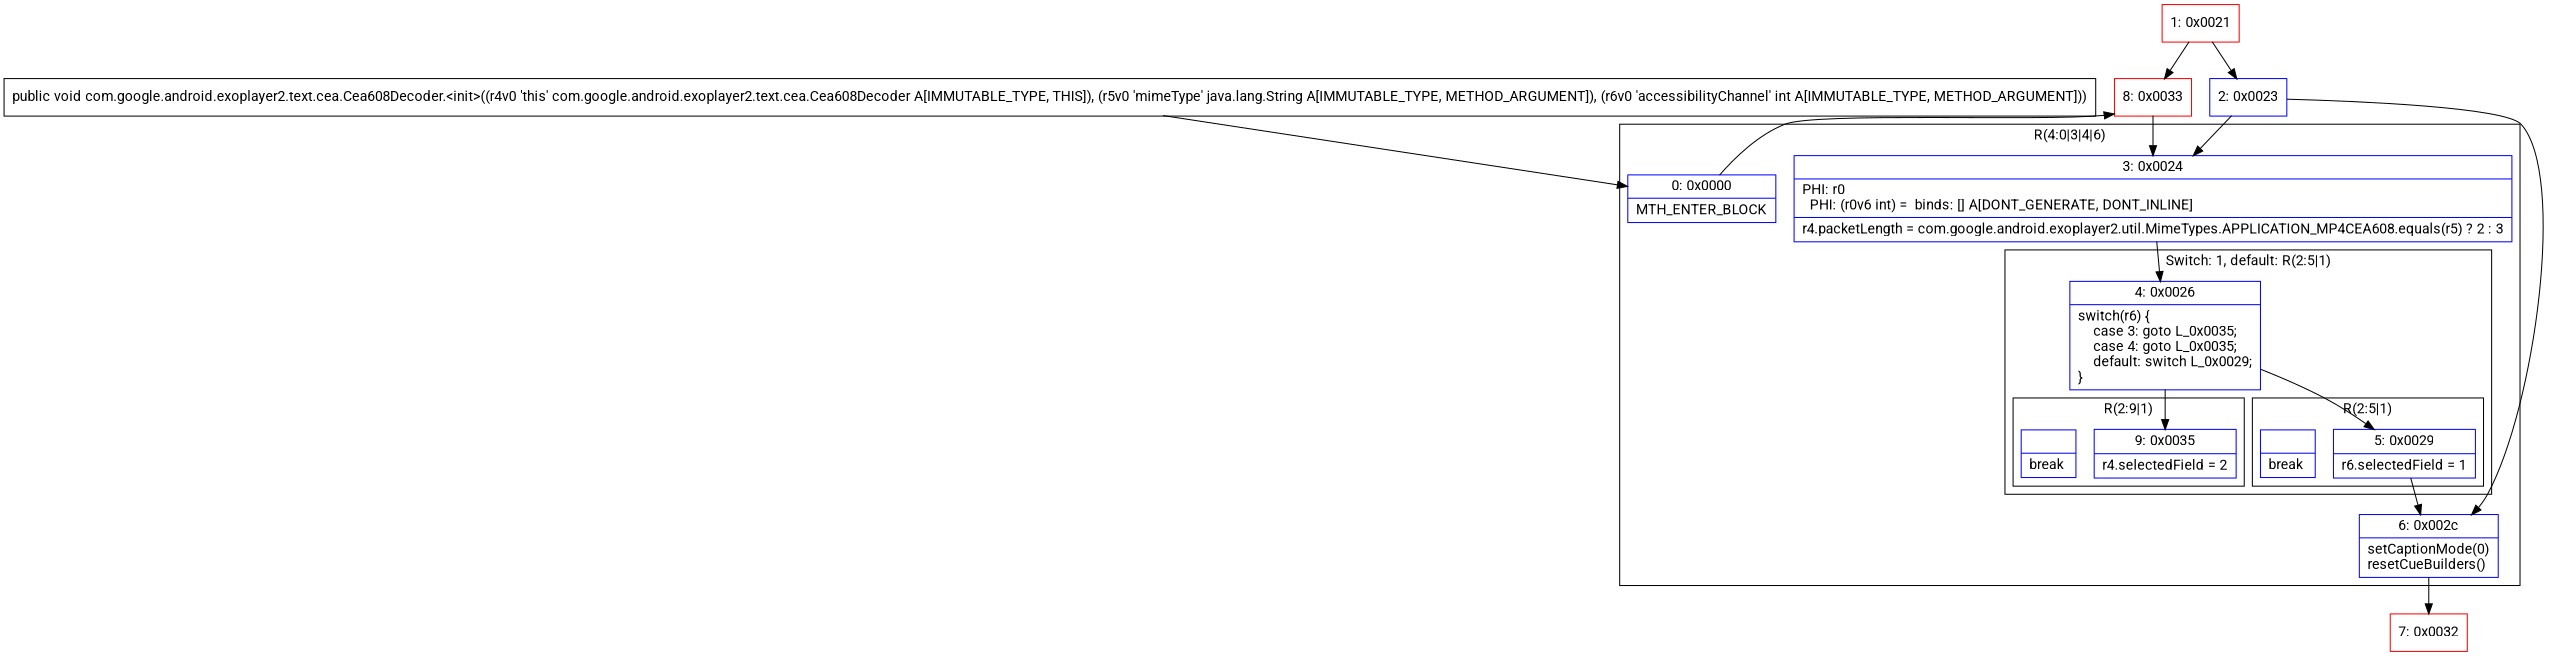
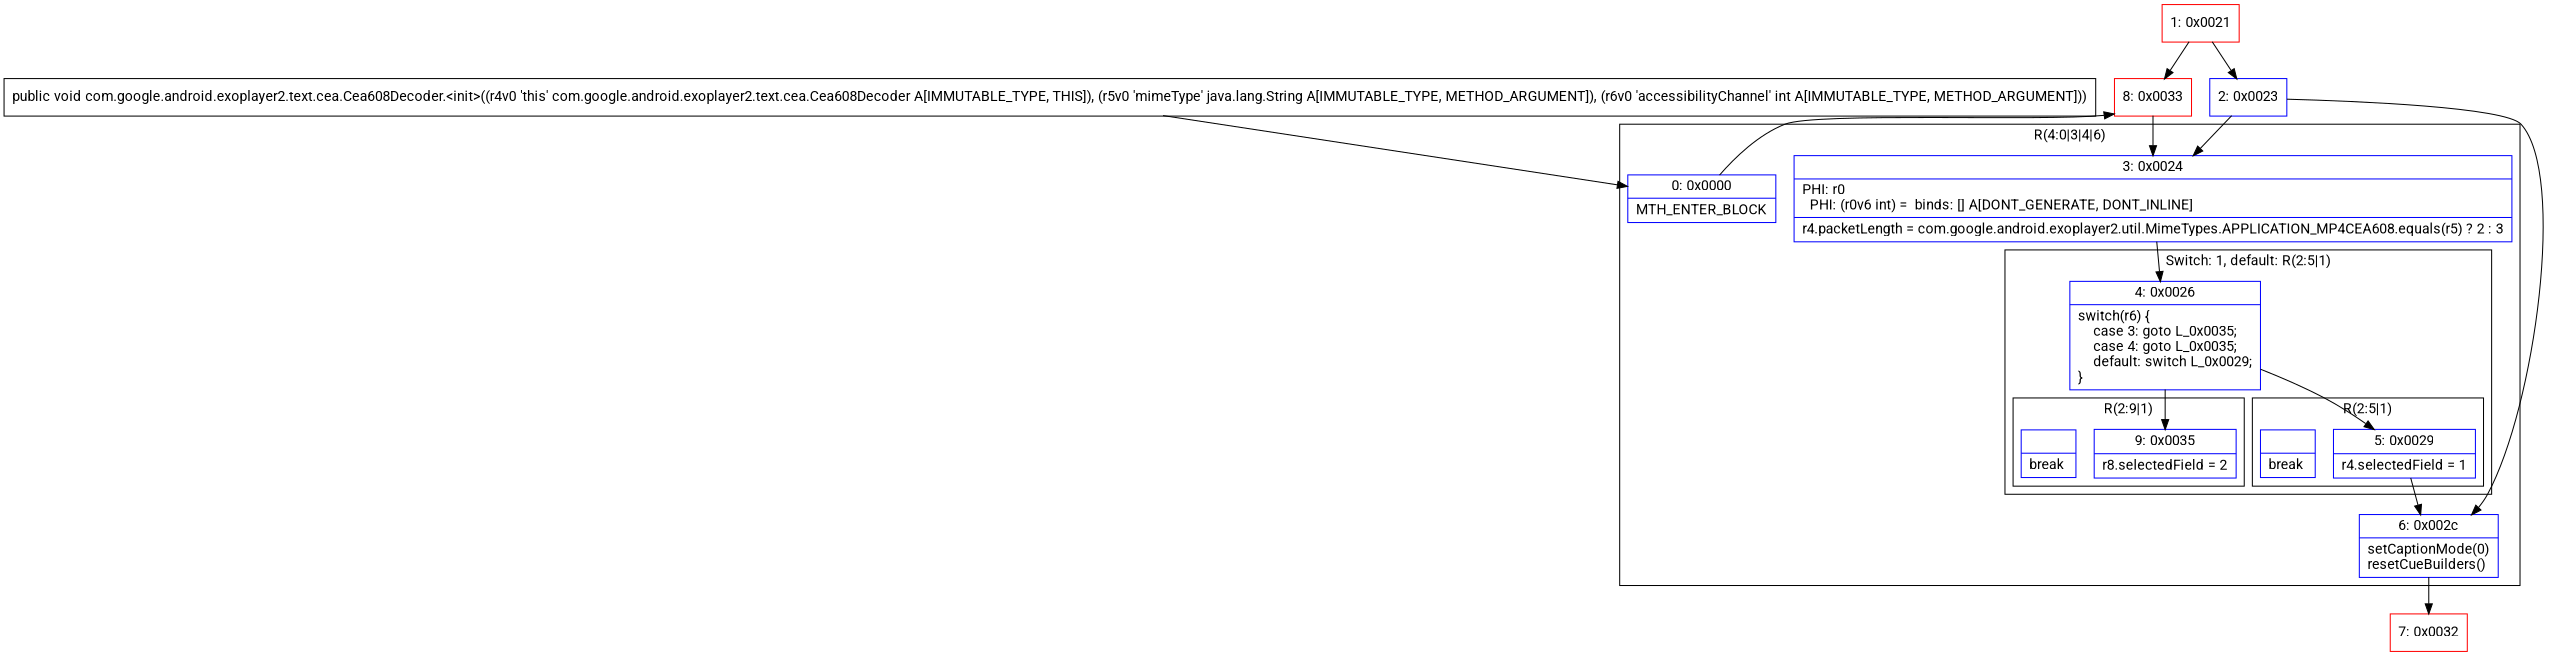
node "9: 0x0035": text "r4.selectedField = 2" -> "r8.selectedField = 2"
node "5: 0x0029": text "r6.selectedField = 1" -> "r4.selectedField = 1"
